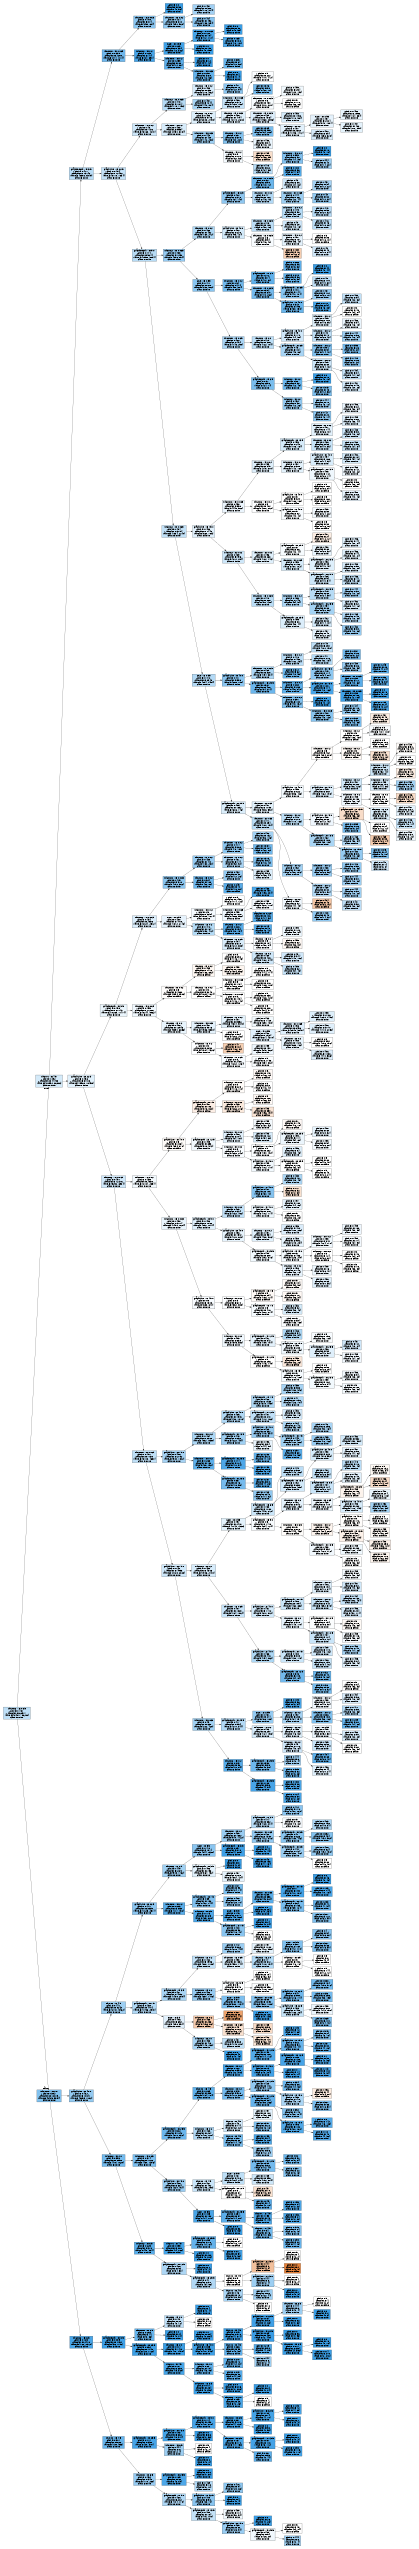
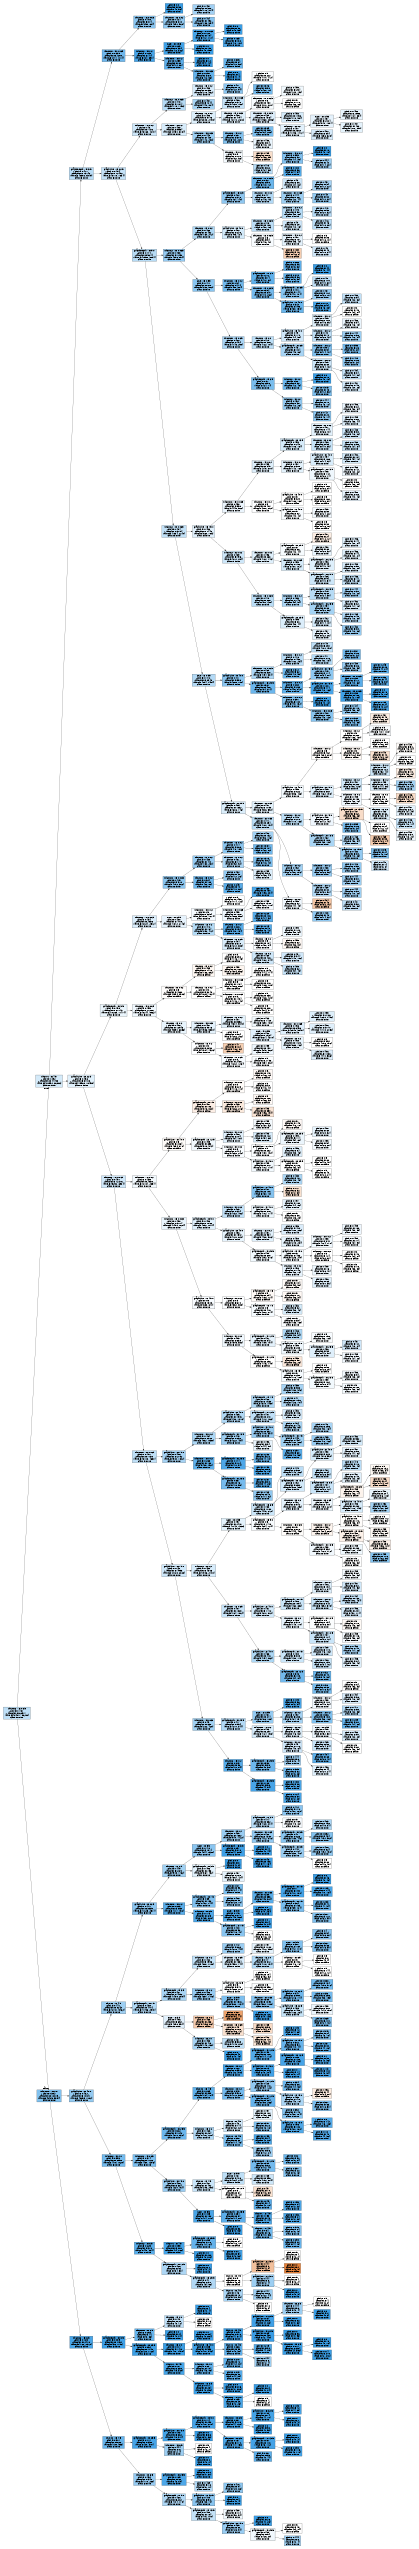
node "gini = 0.245 samples = 70 value = [10, 60] class = False": label "gini = 0.245 samples = 70 value = [10, 60] class = False" -> "gini = 0.245 samples = 70 value = [10, 60] class = True"
node "samples = 0.229 samples = 106 value = [14, 92] class = True": label "samples = 0.229 samples = 106 value = [14, 92] class = True" -> "gini = 0.229 samples = 106 value = [14, 92] class = True"
node "gini = 0.5 samples = 112 value = [56, 56] class = False": label "gini = 0.5 samples = 112 value = [56, 56] class = False" -> "gini = 0.5 graphSize = 112 value = [56, 56] class = False"
node "gini = 0.499 samples = 118 value = [62, 56] class = False": fillcolor #fcf3ec -> #81c1ee
